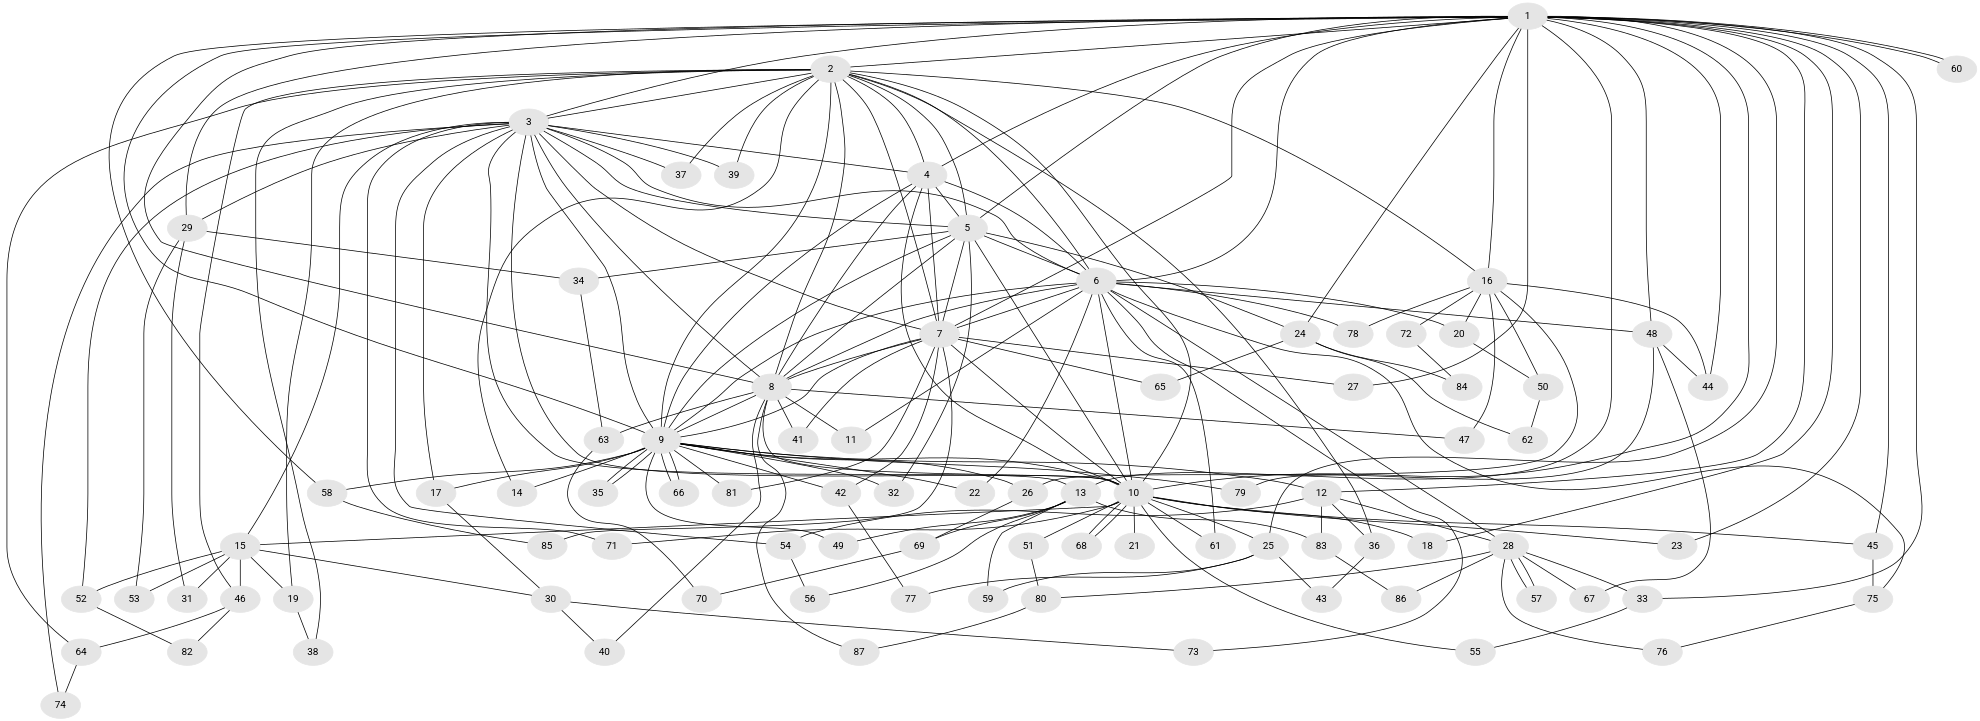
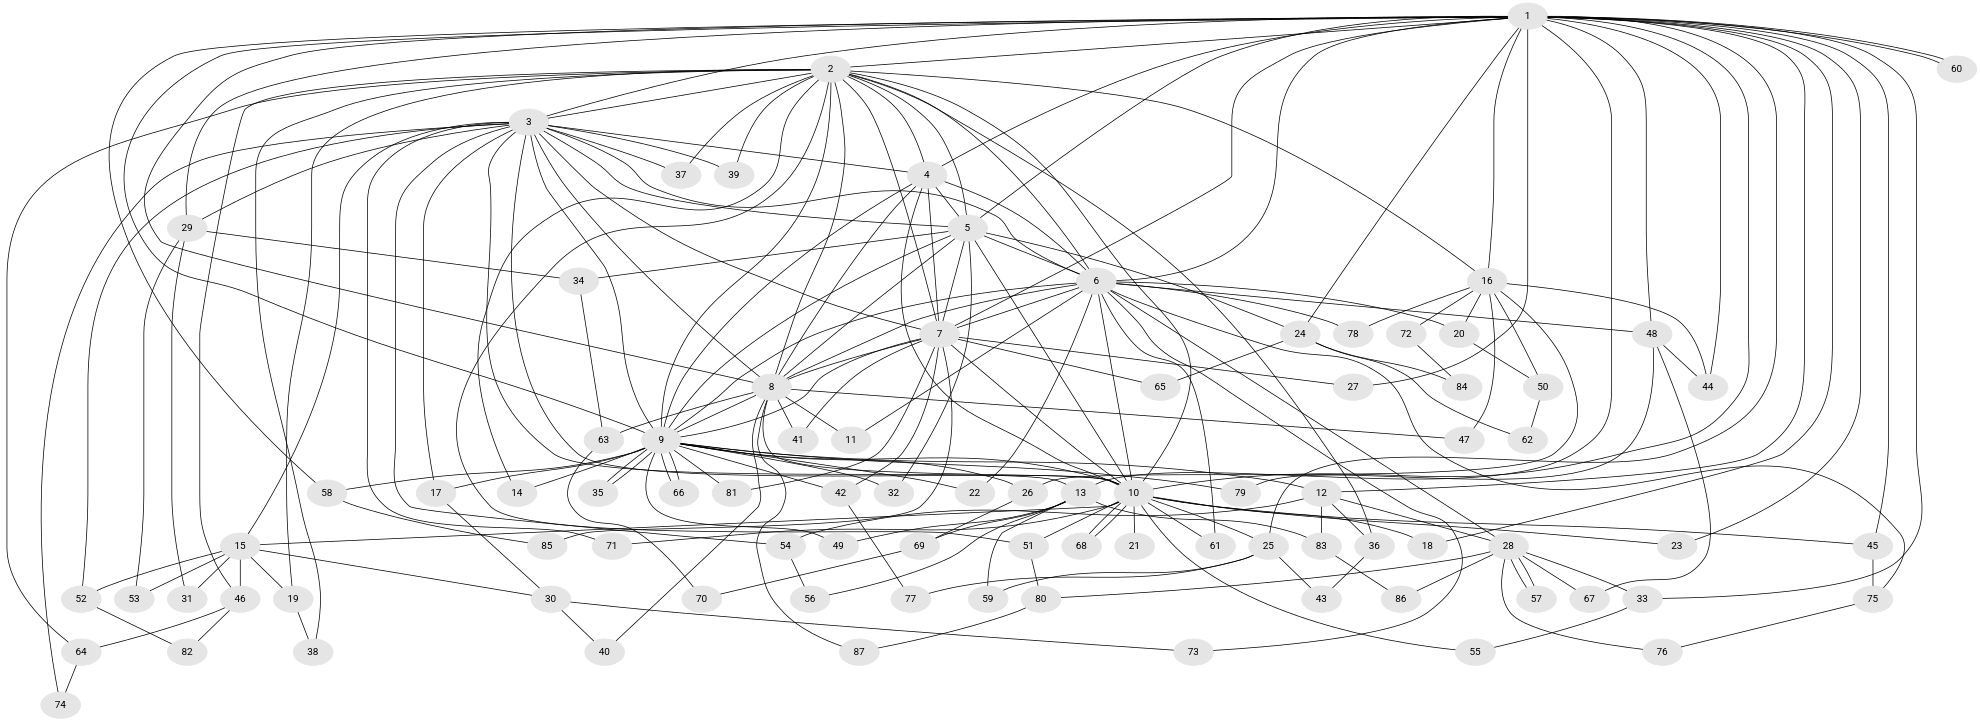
edge "2" -- "51": added
